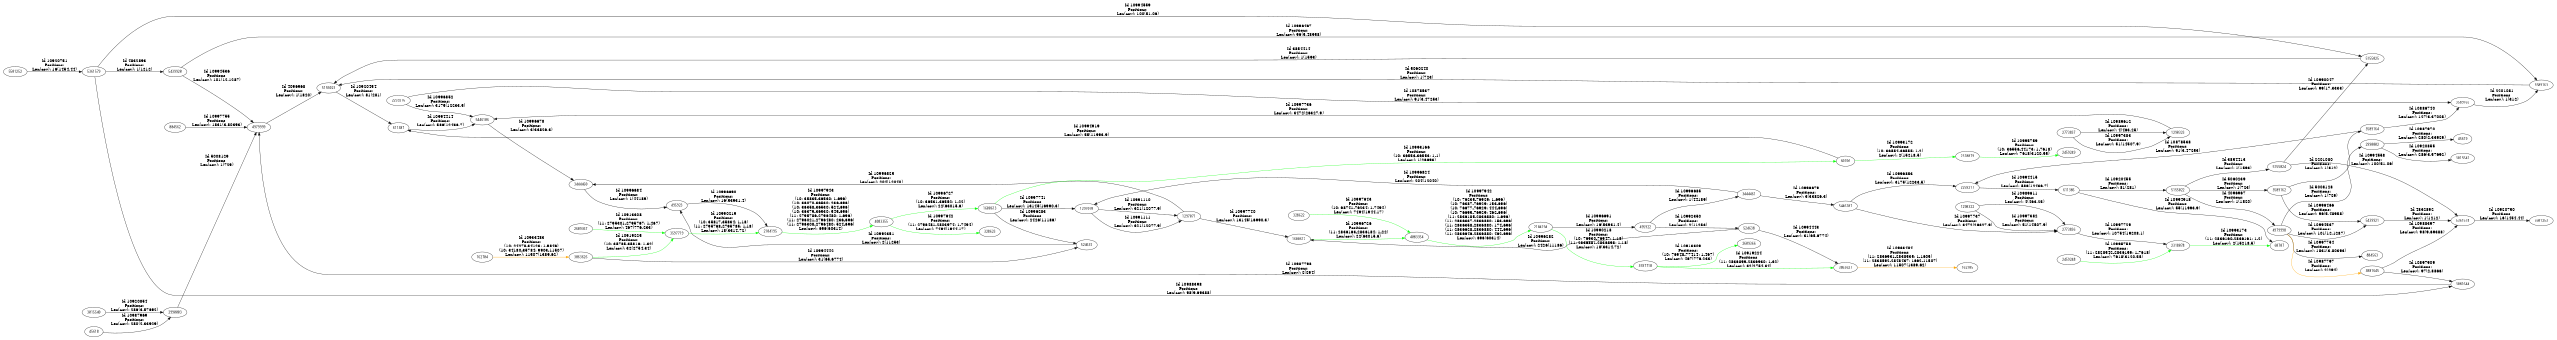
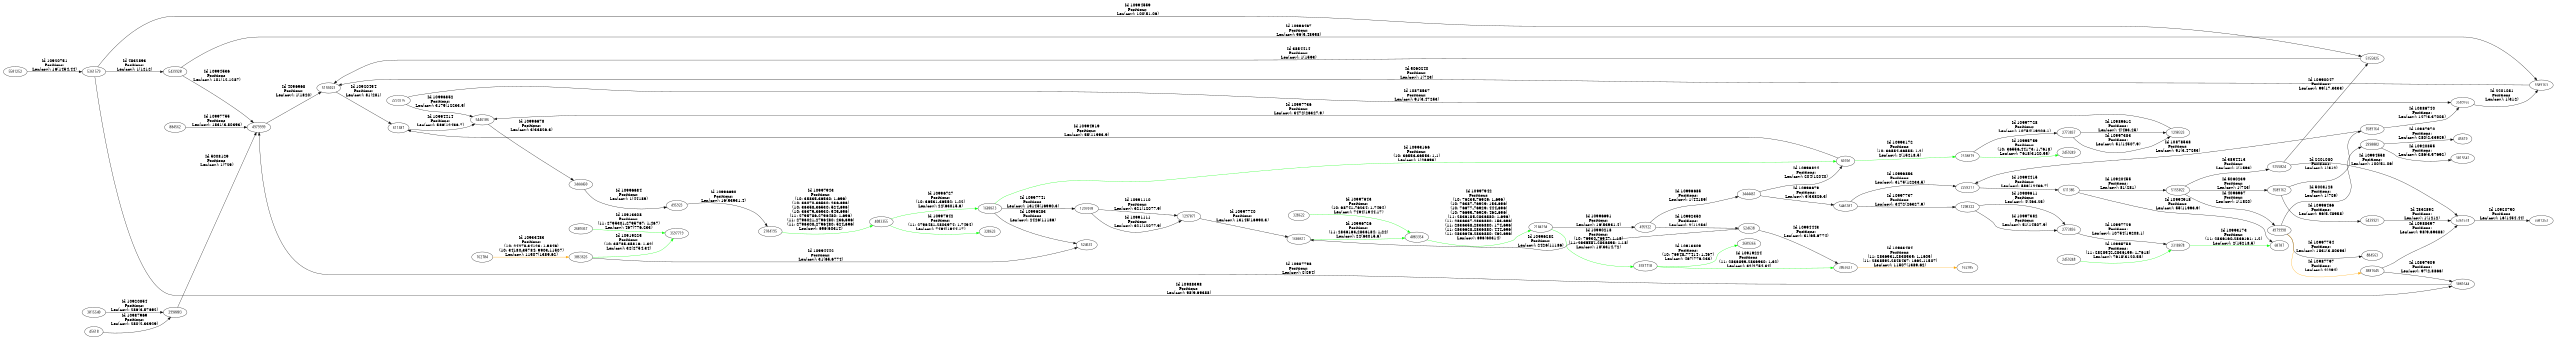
edge "2318079" -> "2773837": added, label "Id 10997728 Positions: Len(cov): 10754(19208.1)"
edge "1297071" -> "3444460": removed, label "Id 10996825 Positions: Len(cov): 204(12040)"
edge "3444461" -> "1297070": now "3444461" -> "60706"
edge "5446107" -> "2773836": now "5446107" -> "1290322"
edge "3597719" -> "2104195": removed, label "Id 10990219 Positions: (10: 35817-35834: 1-18) (11: 2795768-2795785: 1-18) Len(cov): 18(3314.72)"
edge "4979998" -> "5439921": removed, label "Id 10994537 Positions: Len(cov): 101(12.1287)"
edge "524639" -> "495923": removed, label "Id 10992351 Positions: Len(cov): 2(11253)"
